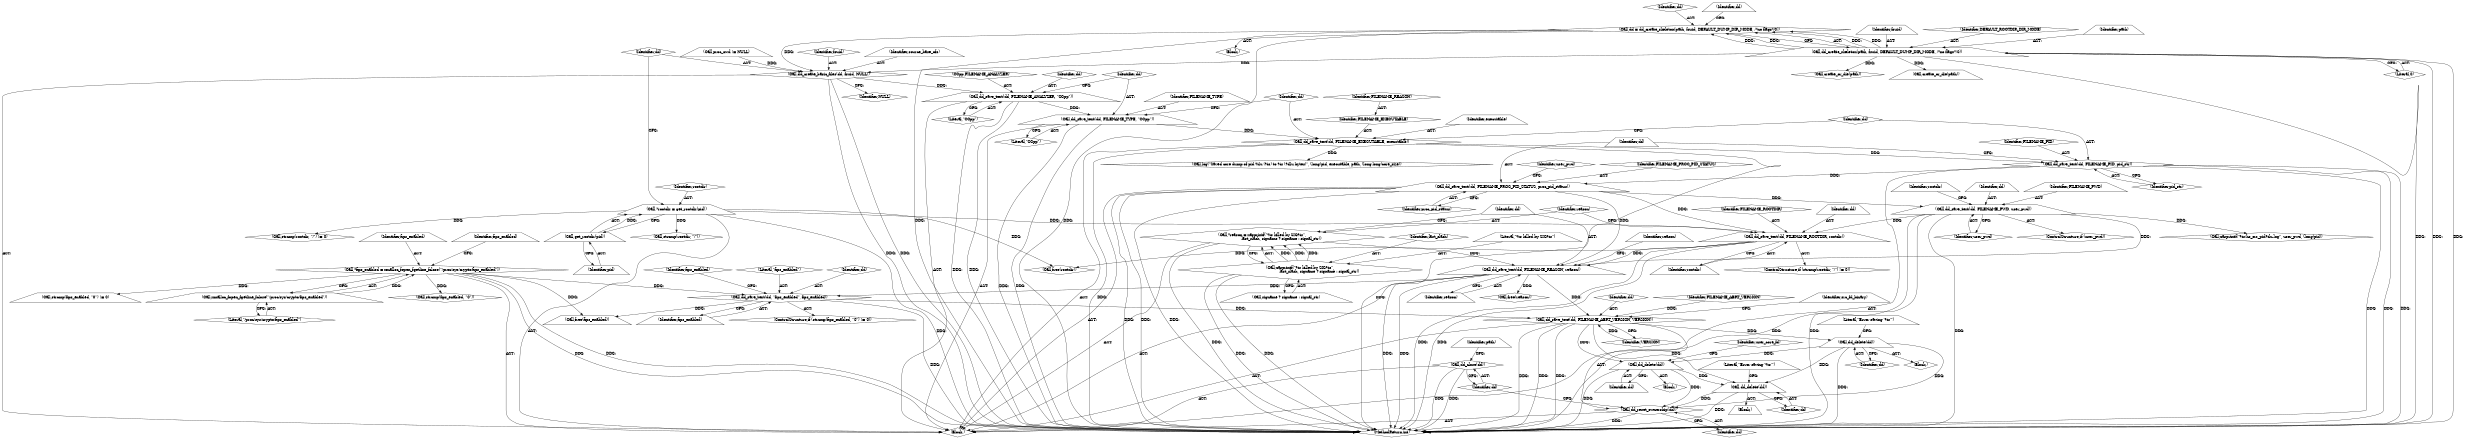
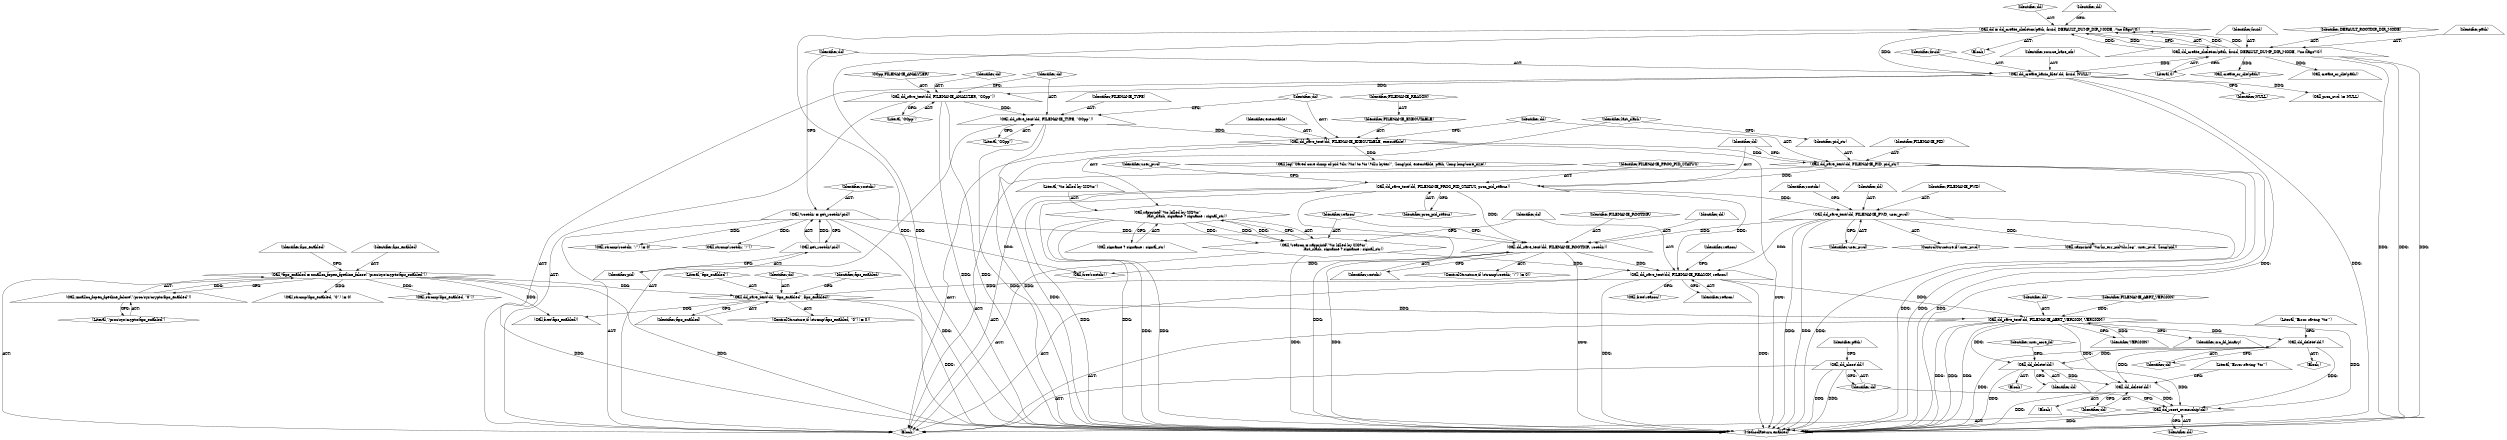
edge "(Call,proc_cwd != NULL)" -> "(Call,dd_create_basic_files(dd, fsuid, NULL))": reversed
node "(Identifier,FILENAME_PID)": shape diamond -> trapezium
edge "(Call,dd_save_text(dd, FILENAME_PID, pid_str))" -> "(Identifier,pid_str)": now "(Identifier,last_slash)" -> "(Identifier,pid_str)"
node "(Identifier,pid_str)": shape diamond -> trapezium
edge "(Call,dd_save_text(dd, FILENAME_REASON, reason))" -> "(Call,free(reason))": label "DDG: " -> "CFG: "
edge "(Identifier,src_fd_binary)" -> "(Call,dd_save_text(dd, FILENAME_ABRT_VERSION, VERSION))": reversed
node "(Identifier,VERSION)": shape diamond -> trapezium
node "(Call,dd_close(dd))": shape diamond -> trapezium
edge "(Call,dd_save_text(dd, FILENAME_ABRT_VERSION, VERSION))" -> "(Call,dd_reset_ownership(dd))": label "AST: " -> "DDG: "
node "(MethodReturn,int)": label "(MethodReturn,int)" -> "(MethodReturn,enabled)"
